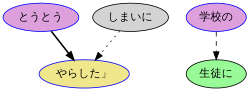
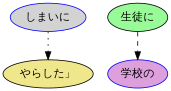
node "とうとう": removed
node "しまいに": color black -> blue
edge "学校の" -> "生徒に": reversed
node "やらした」": color blue -> black
